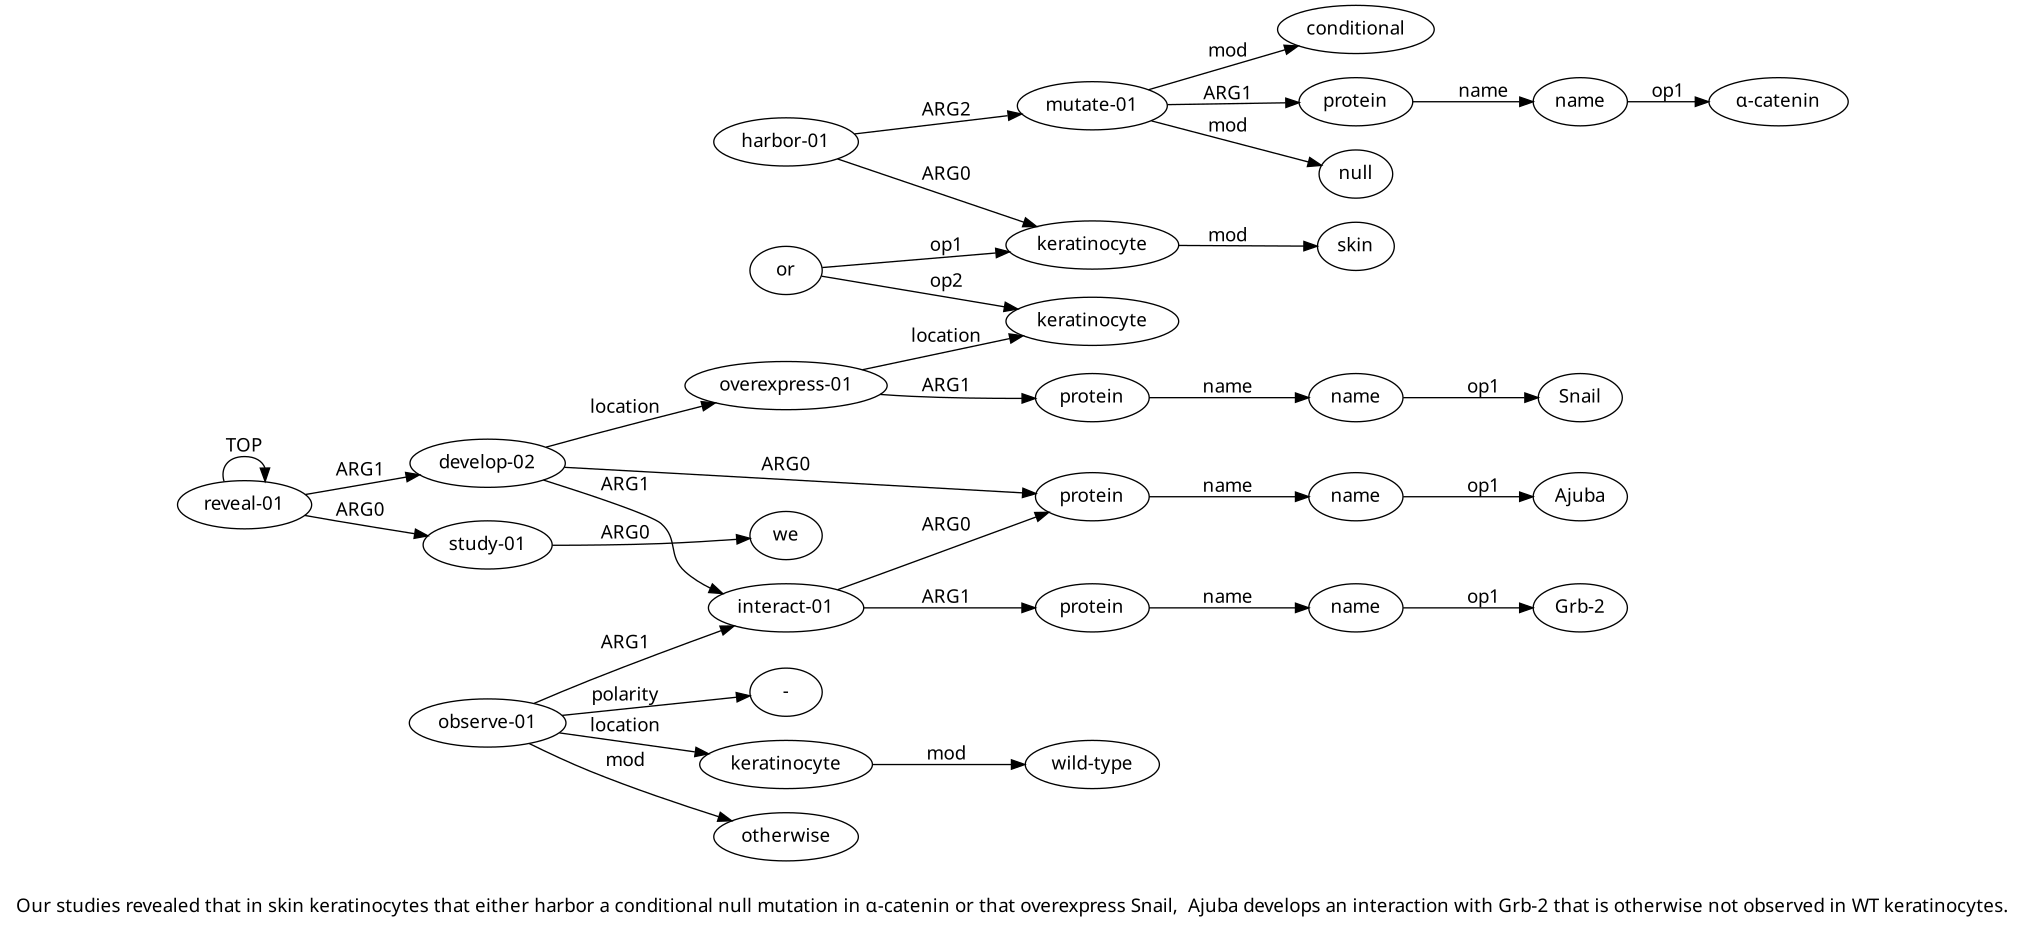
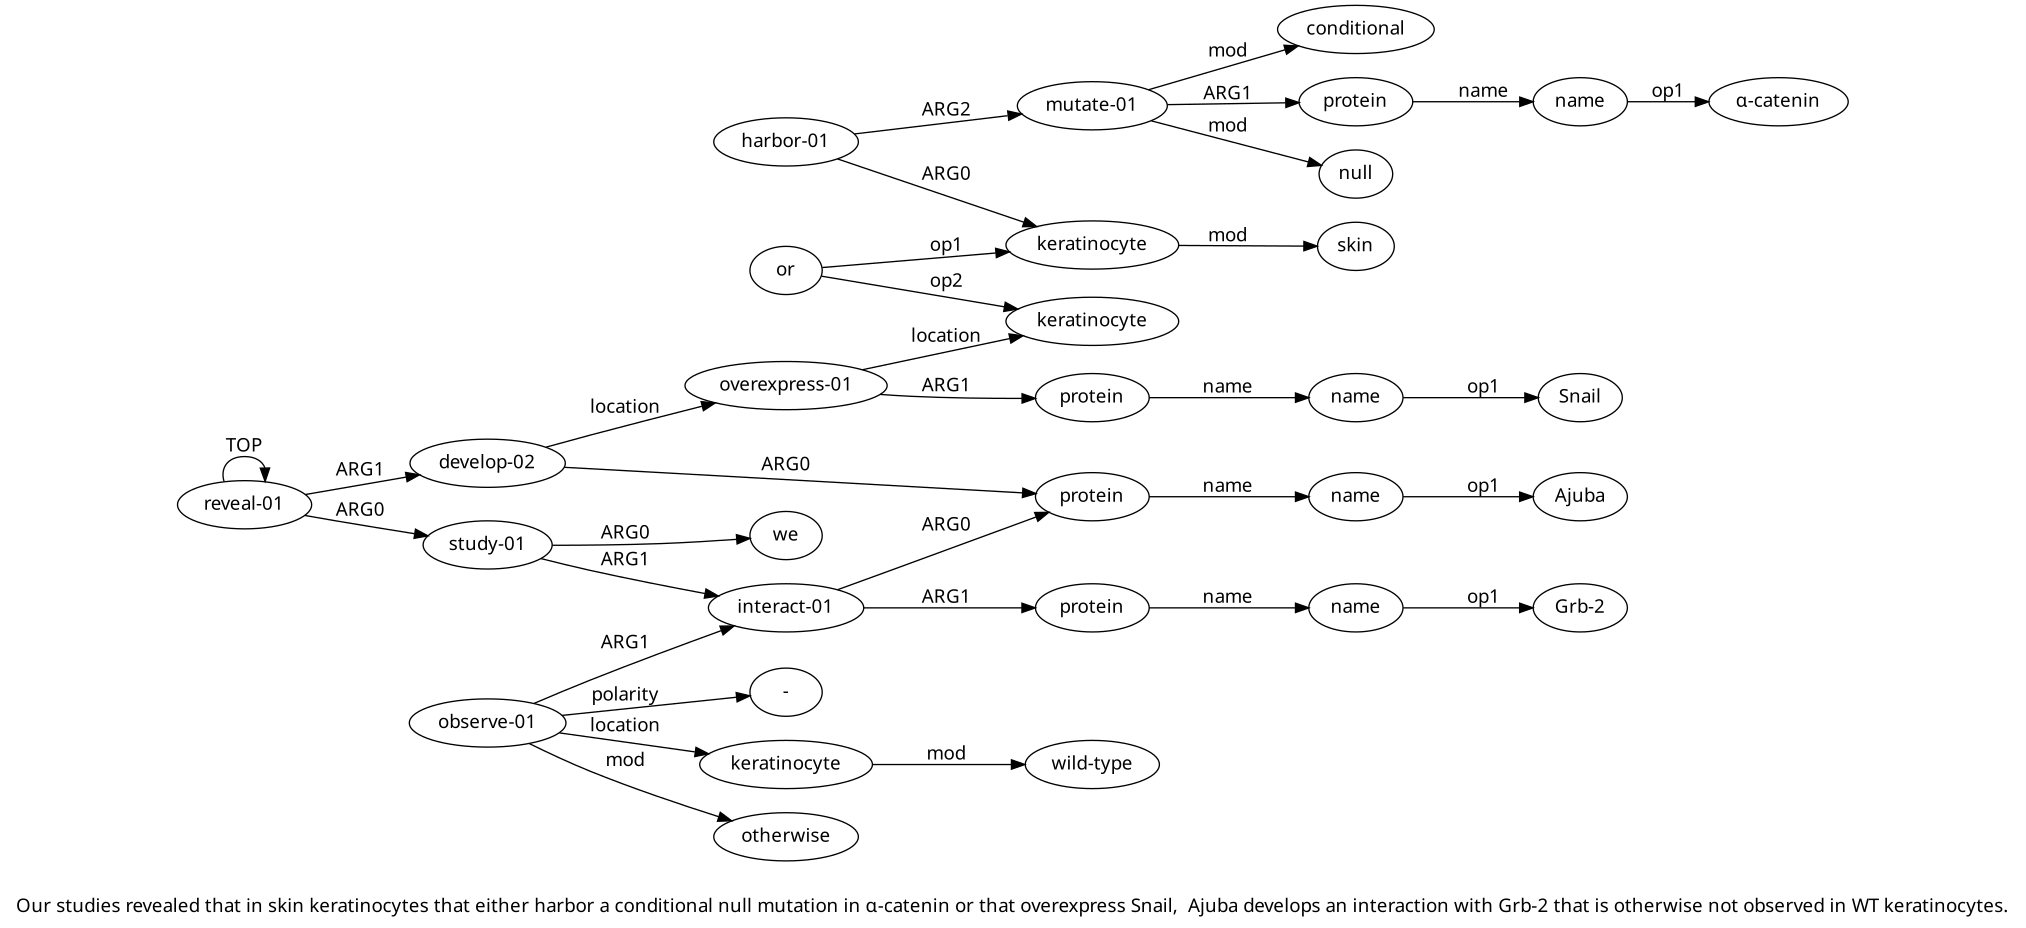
edge "develop-02" -> "interact-01": now "study-01" -> "interact-01"
